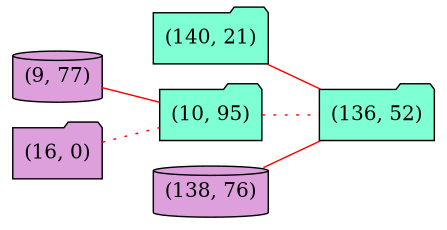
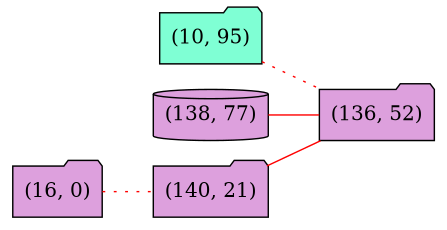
node "(140, 21)": fillcolor aquamarine -> plum
node "(9, 77)": removed
node "(136, 52)": fillcolor aquamarine -> plum
edge "(10, 95)" -- "(16, 0)": now "(140, 21)" -- "(16, 0)"
node "(138, 76)": label "(138, 76)" -> "(138, 77)"
